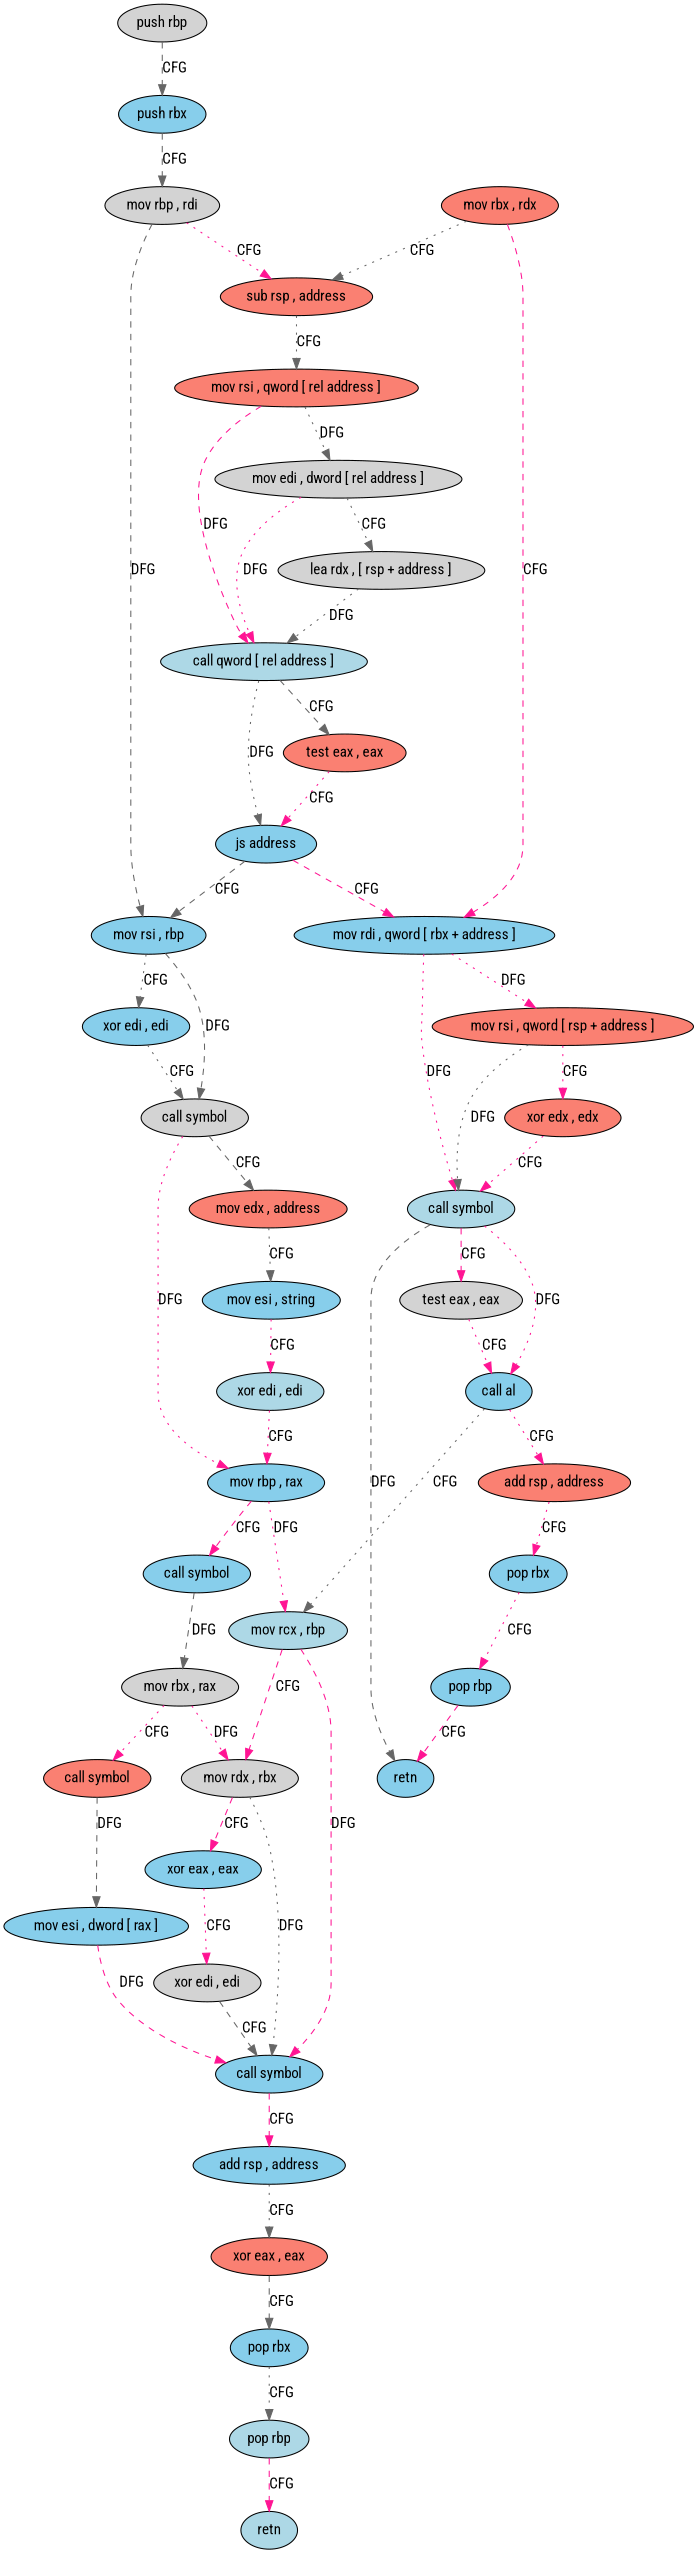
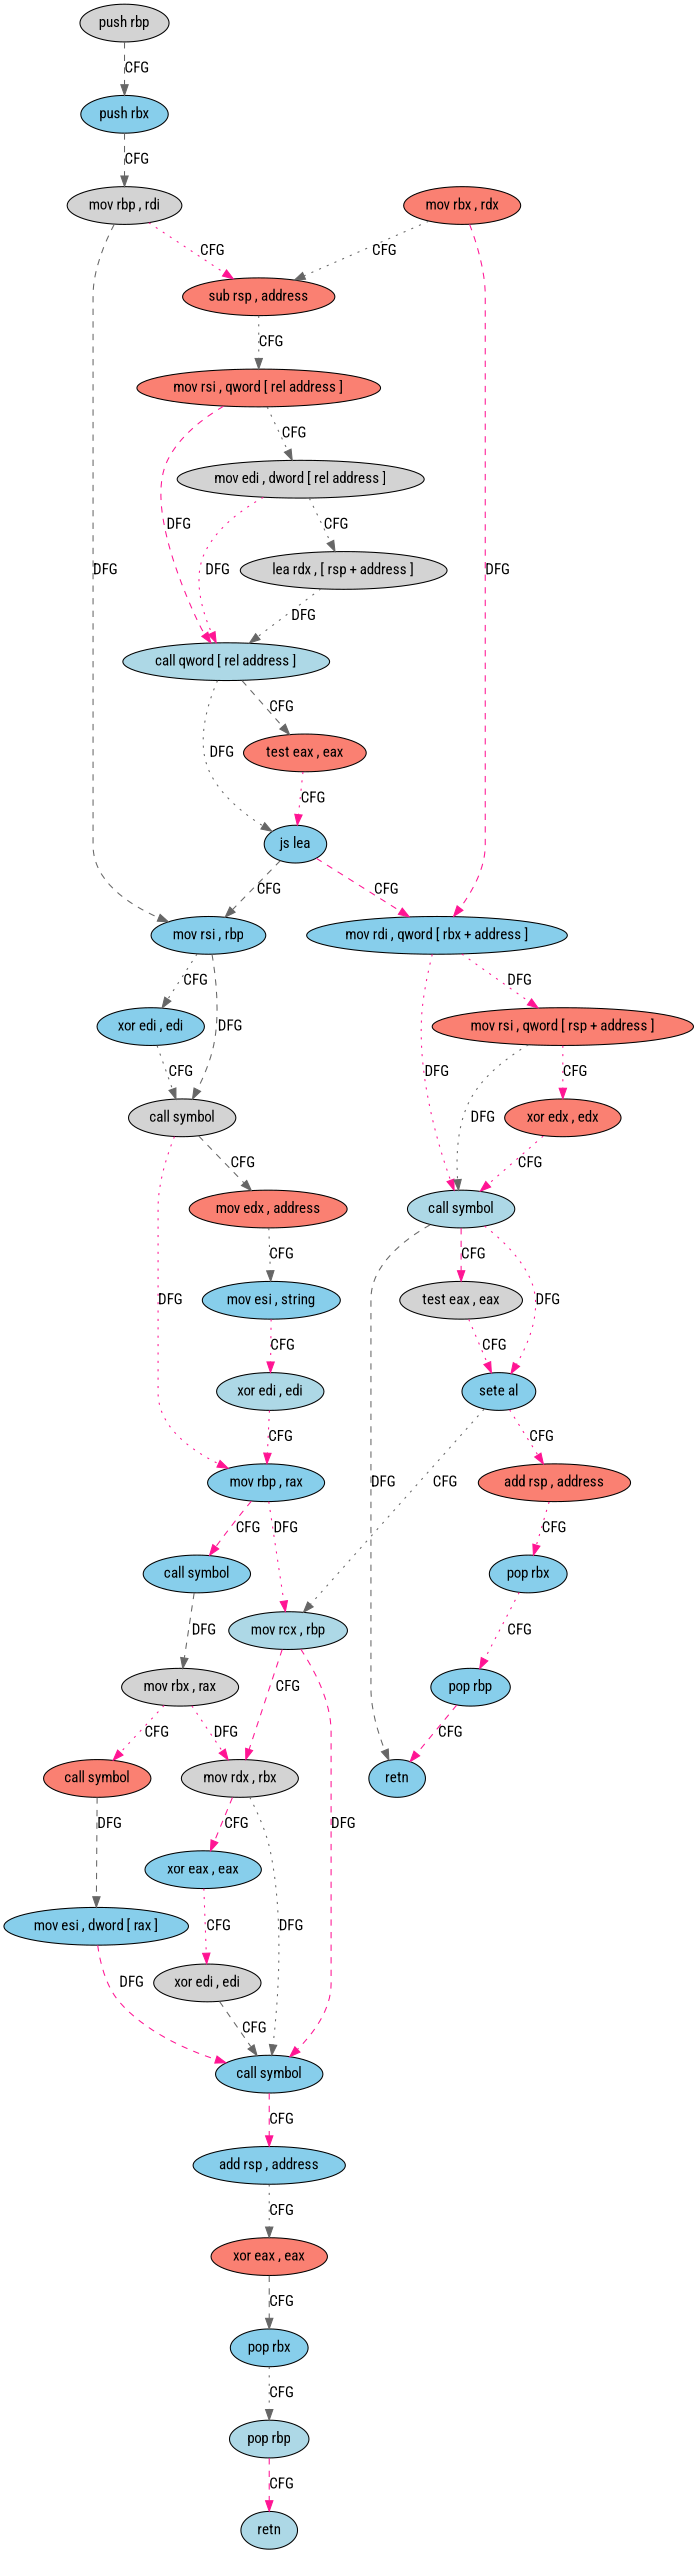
edge "mov rsi , qword [ rel address ]" -> "mov edi , dword [ rel address ]": label "DFG" -> "CFG"
edge "mov rbx , rdx" -> "mov rdi , qword [ rbx + address ]": label "CFG" -> "DFG"
node "js address": label "js address" -> "js lea"
node "call al": label "call al" -> "sete al"
